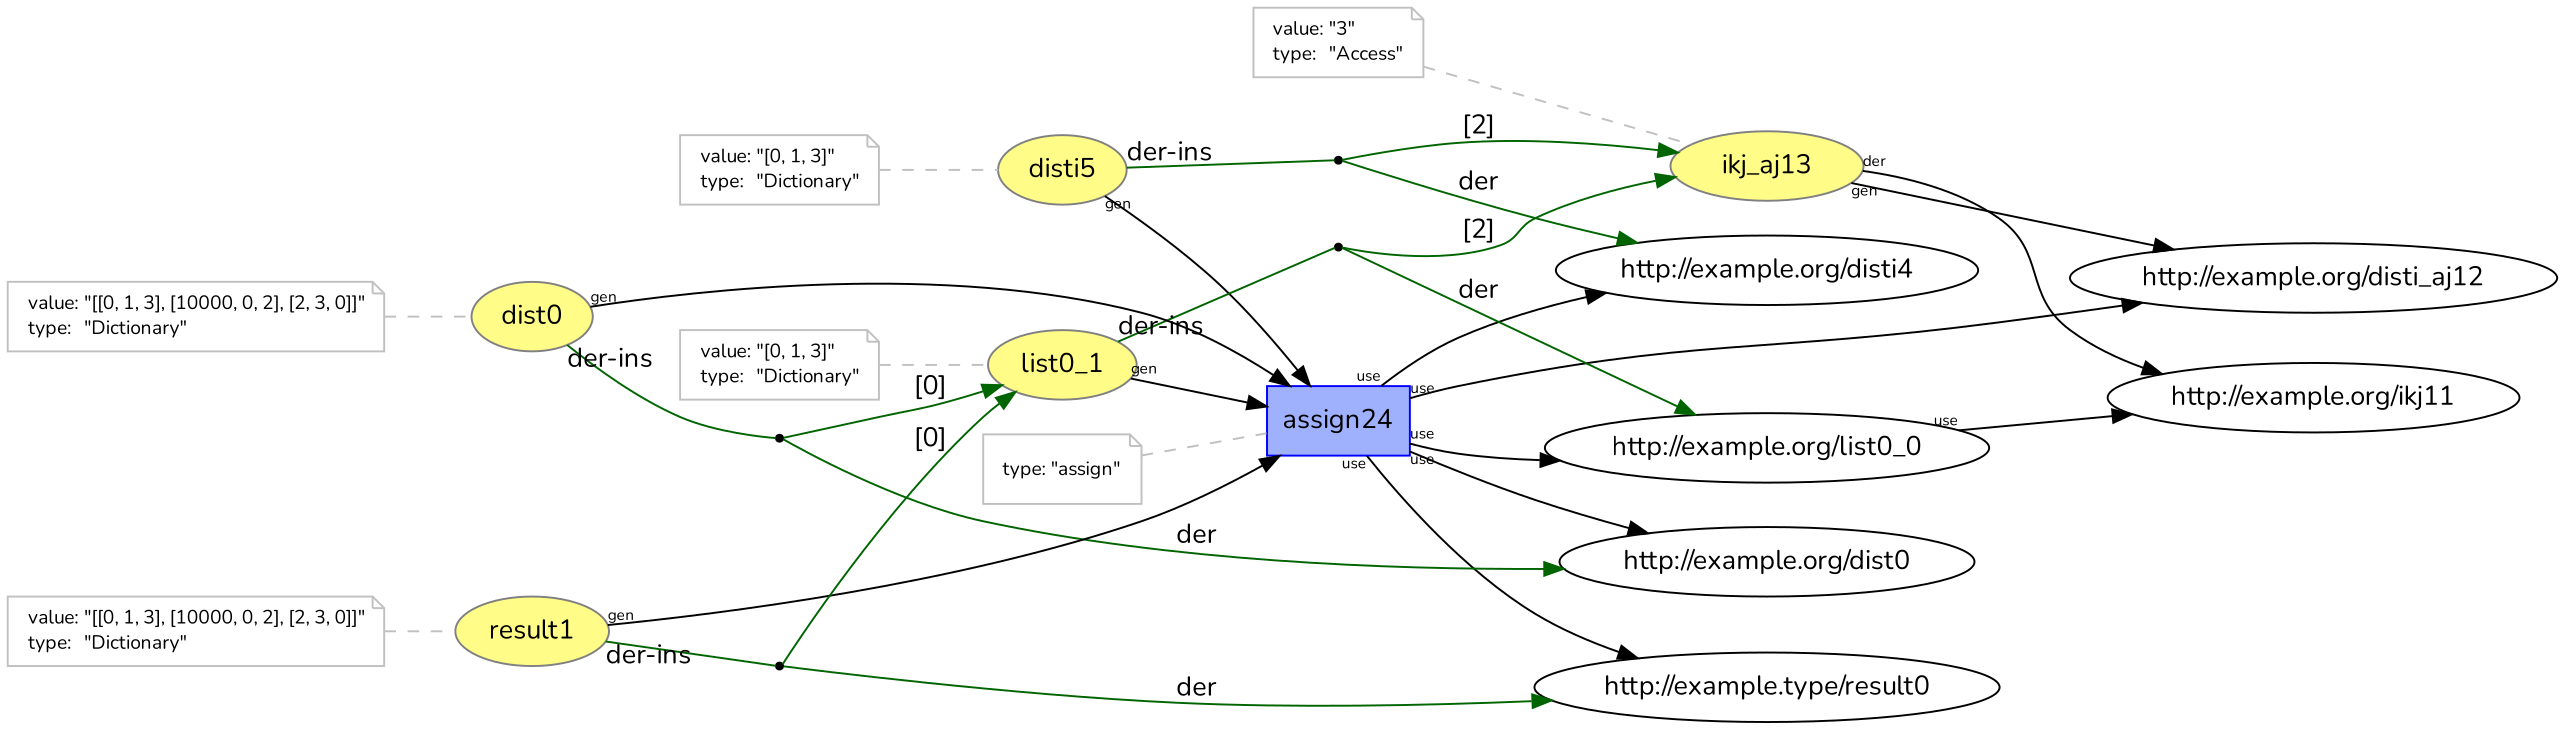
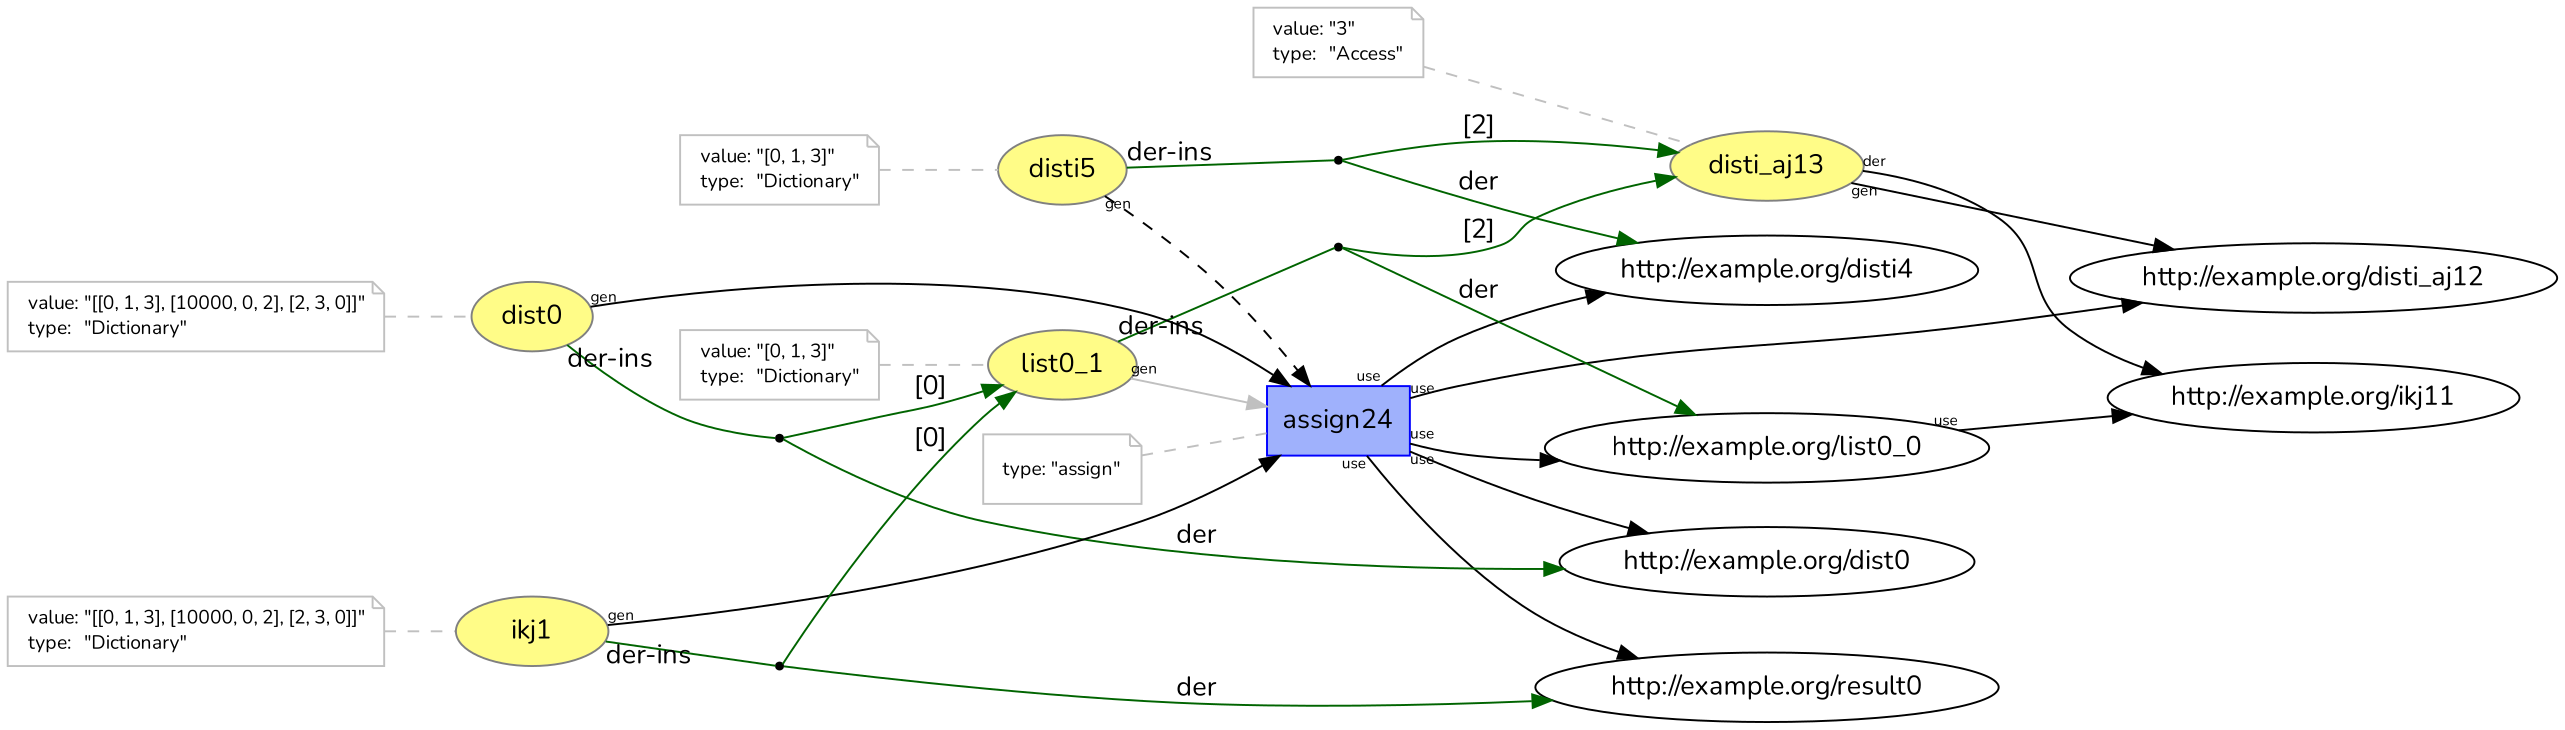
node "ikj_aj13": label "ikj_aj13" -> "disti_aj13"
edge "disti5" -> "assign24": style solid -> dashed
edge "list0_1" -> "assign24": color black -> gray
node "result1": label "result1" -> "ikj1"
node "http://example.type/result0": label "http://example.type/result0" -> "http://example.org/result0"
